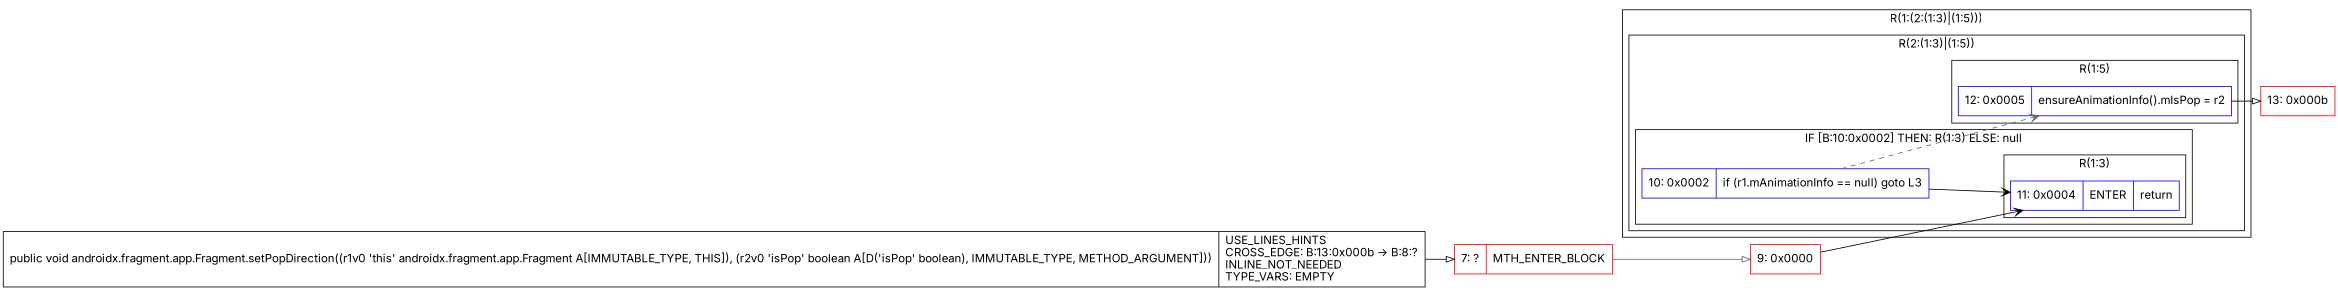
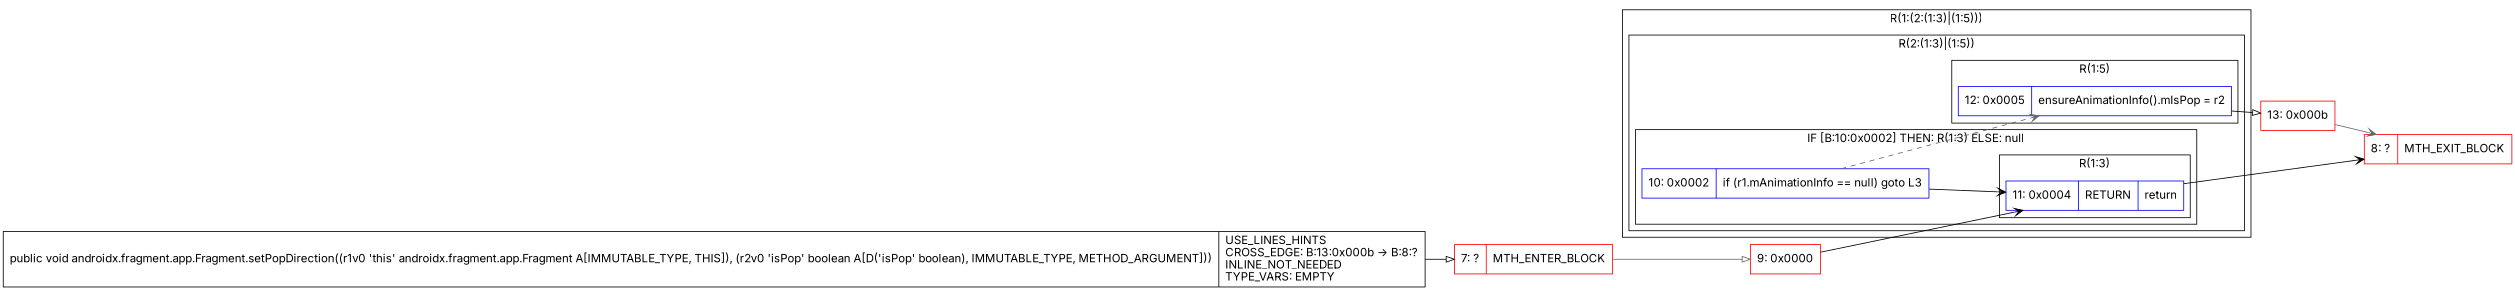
node "8: ?": added
node "11: 0x0004": text "ENTER" -> "RETURN"
